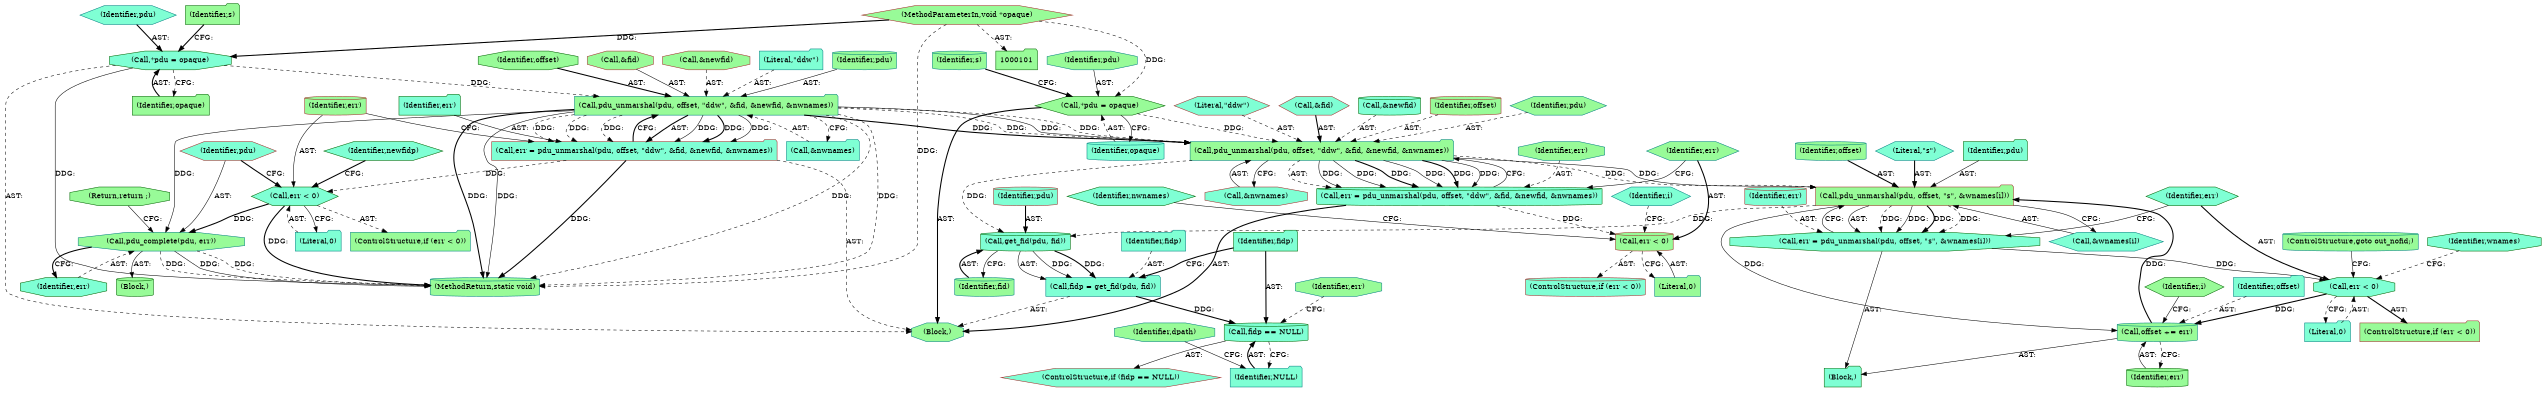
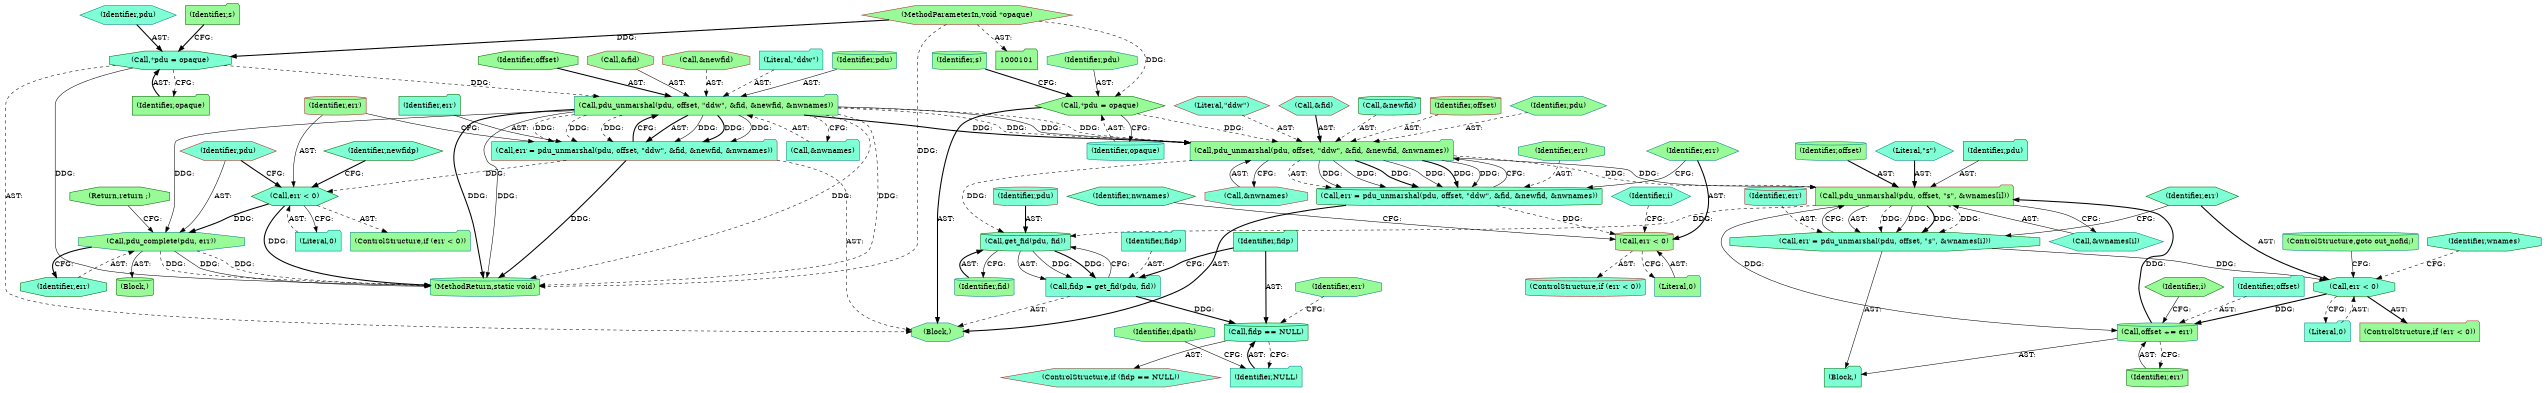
edge "(Call,fidp = get_fid(pdu, fid))" -> "(Call,get_fid(pdu, fid))": added, label "CFG:"
